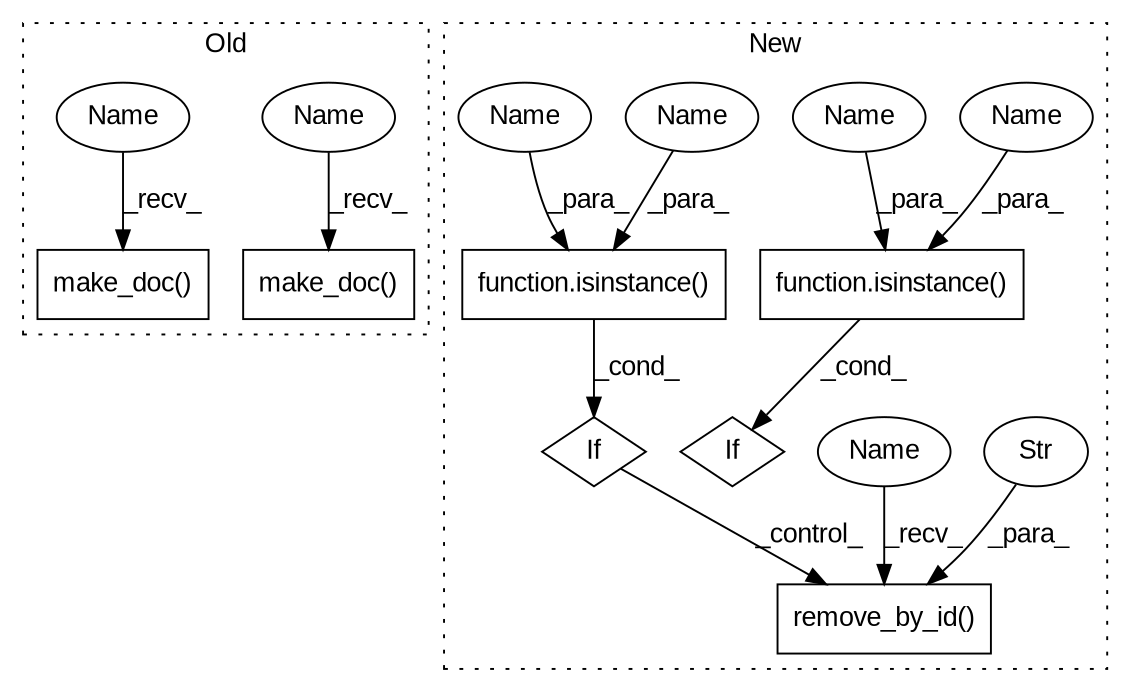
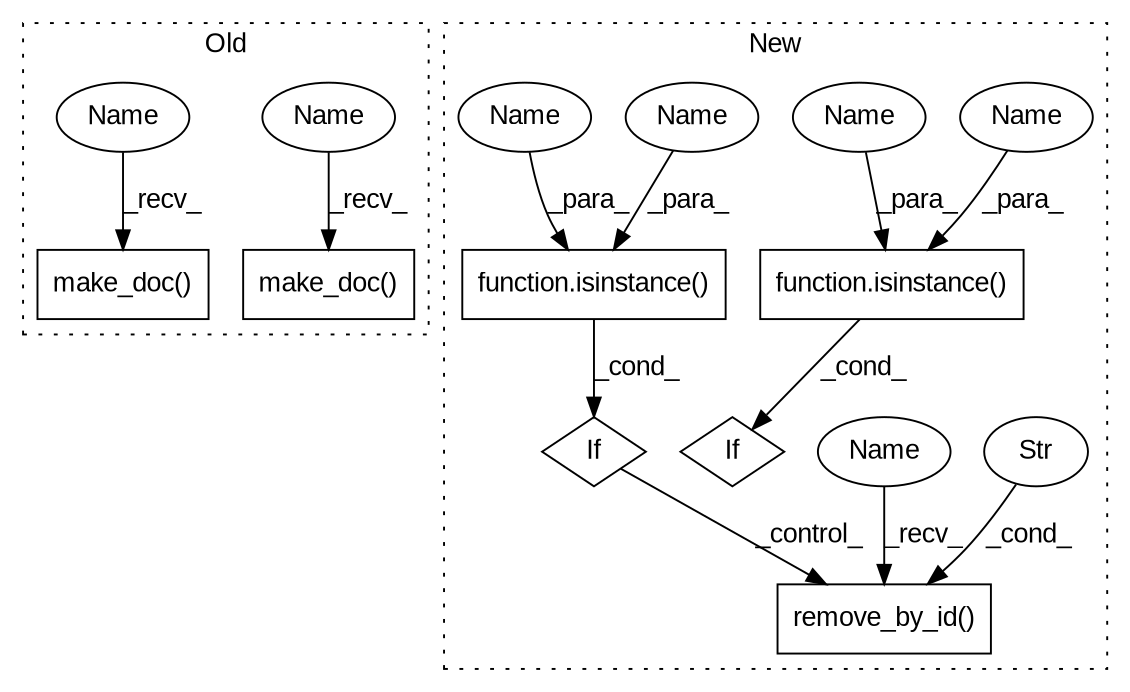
edge "Str" -> "remove_by_id()": label "_para_" -> "_cond_"
